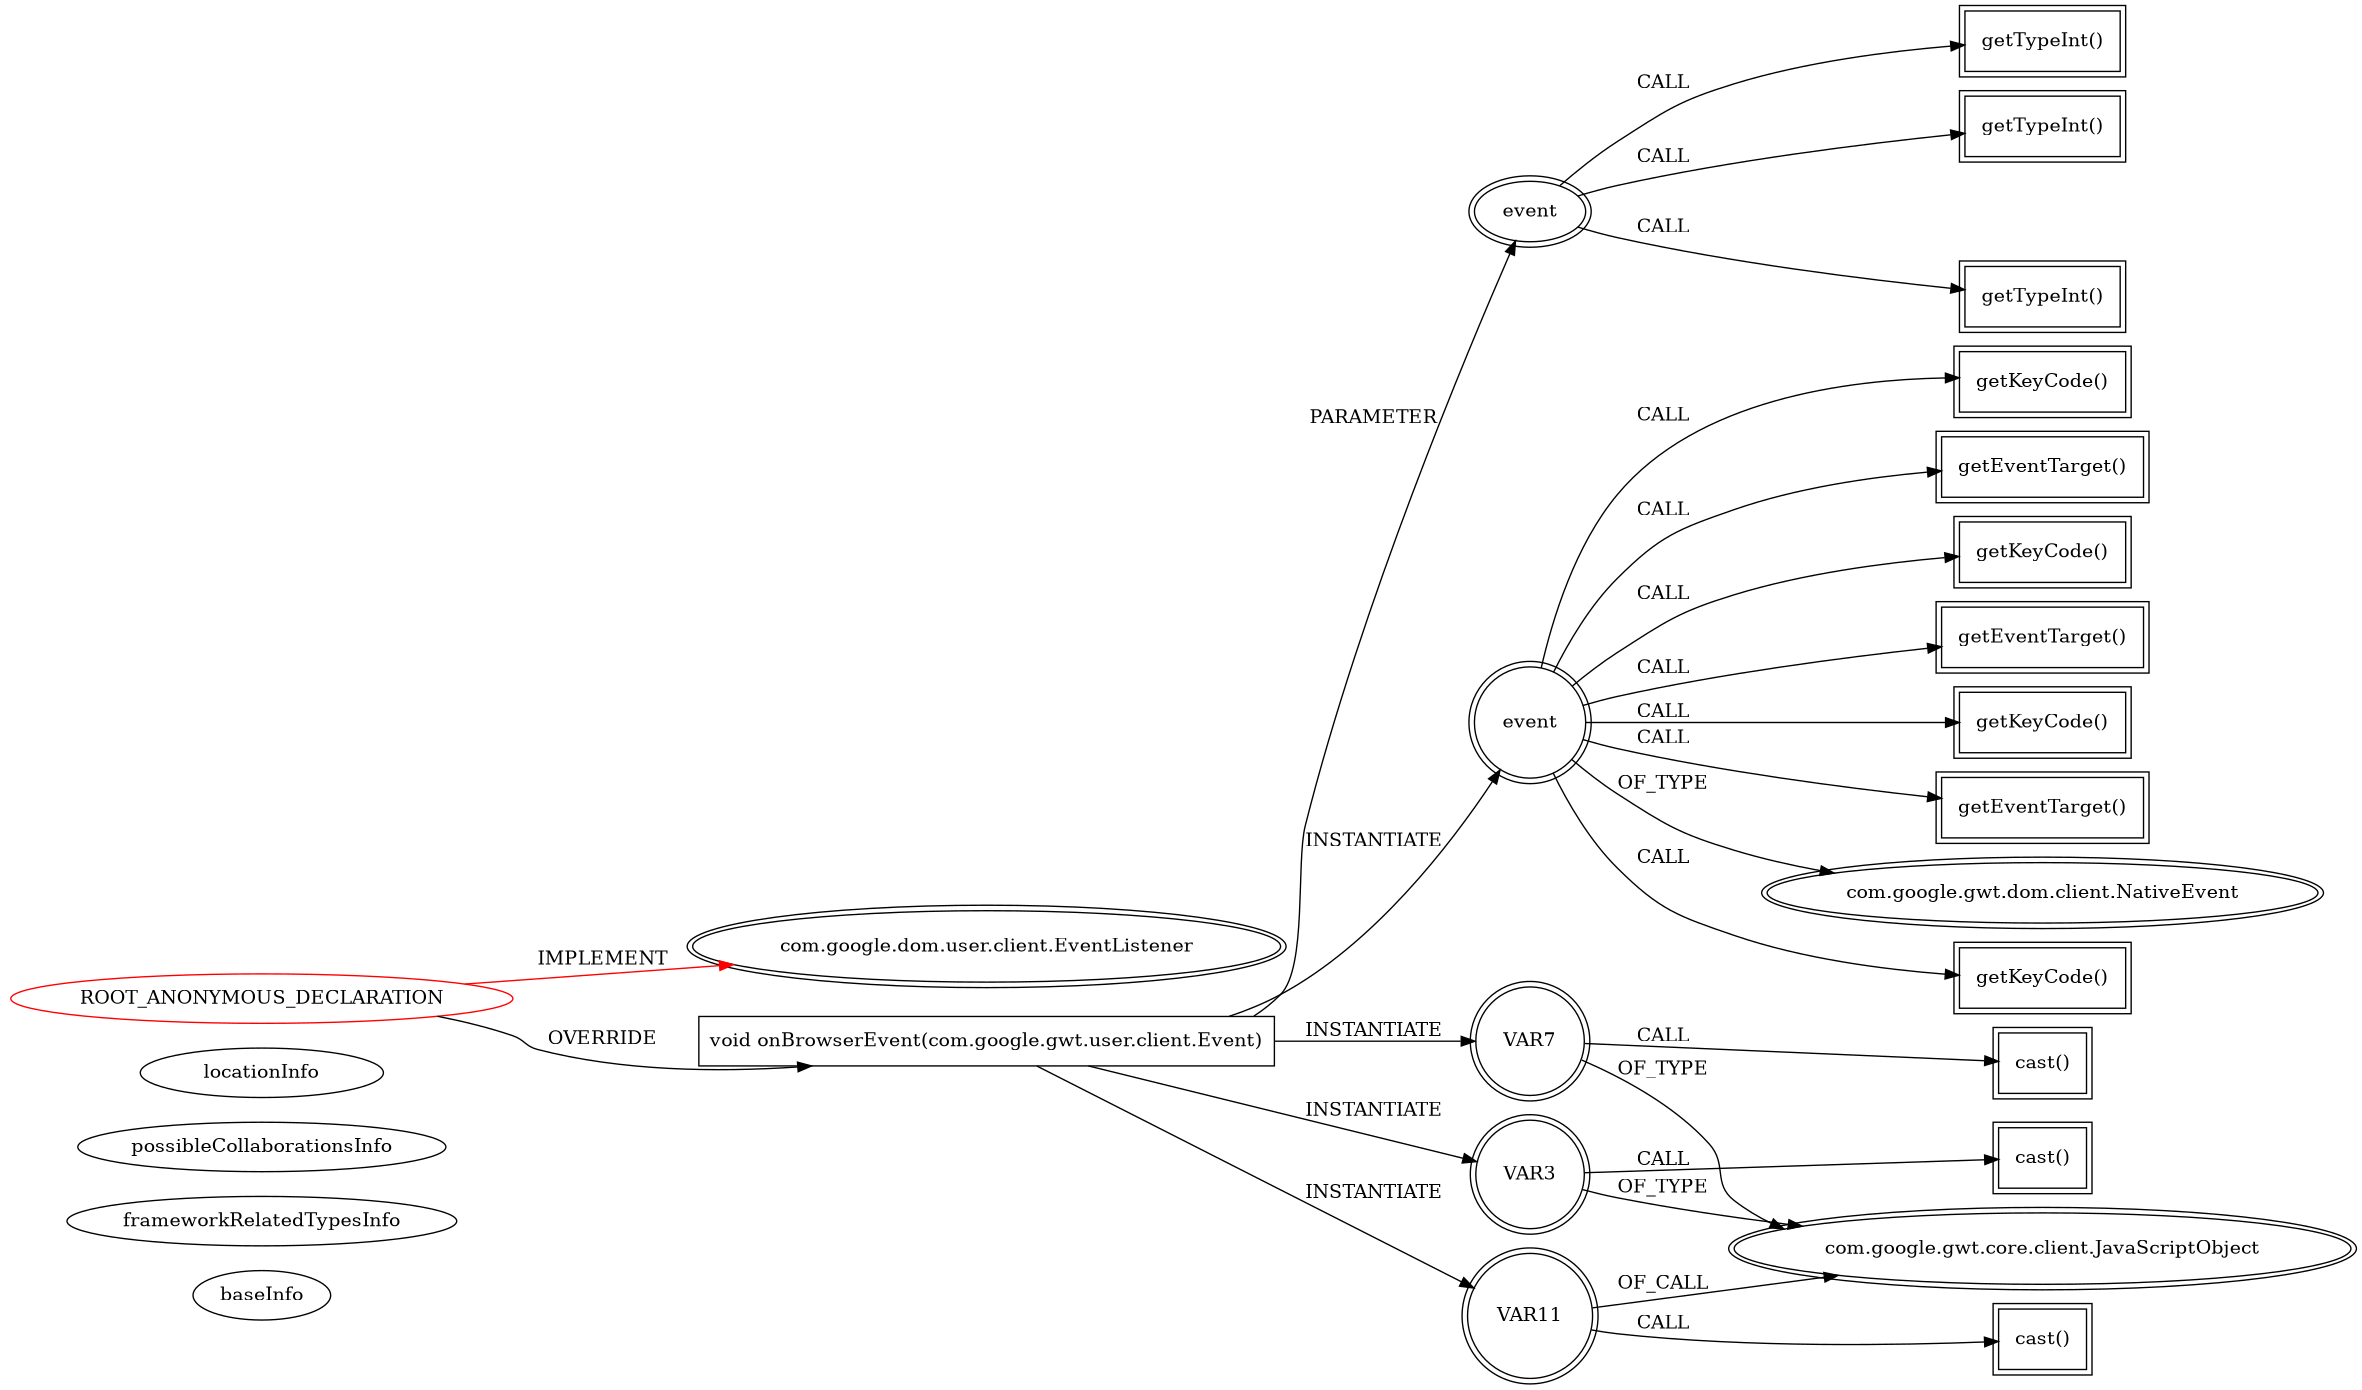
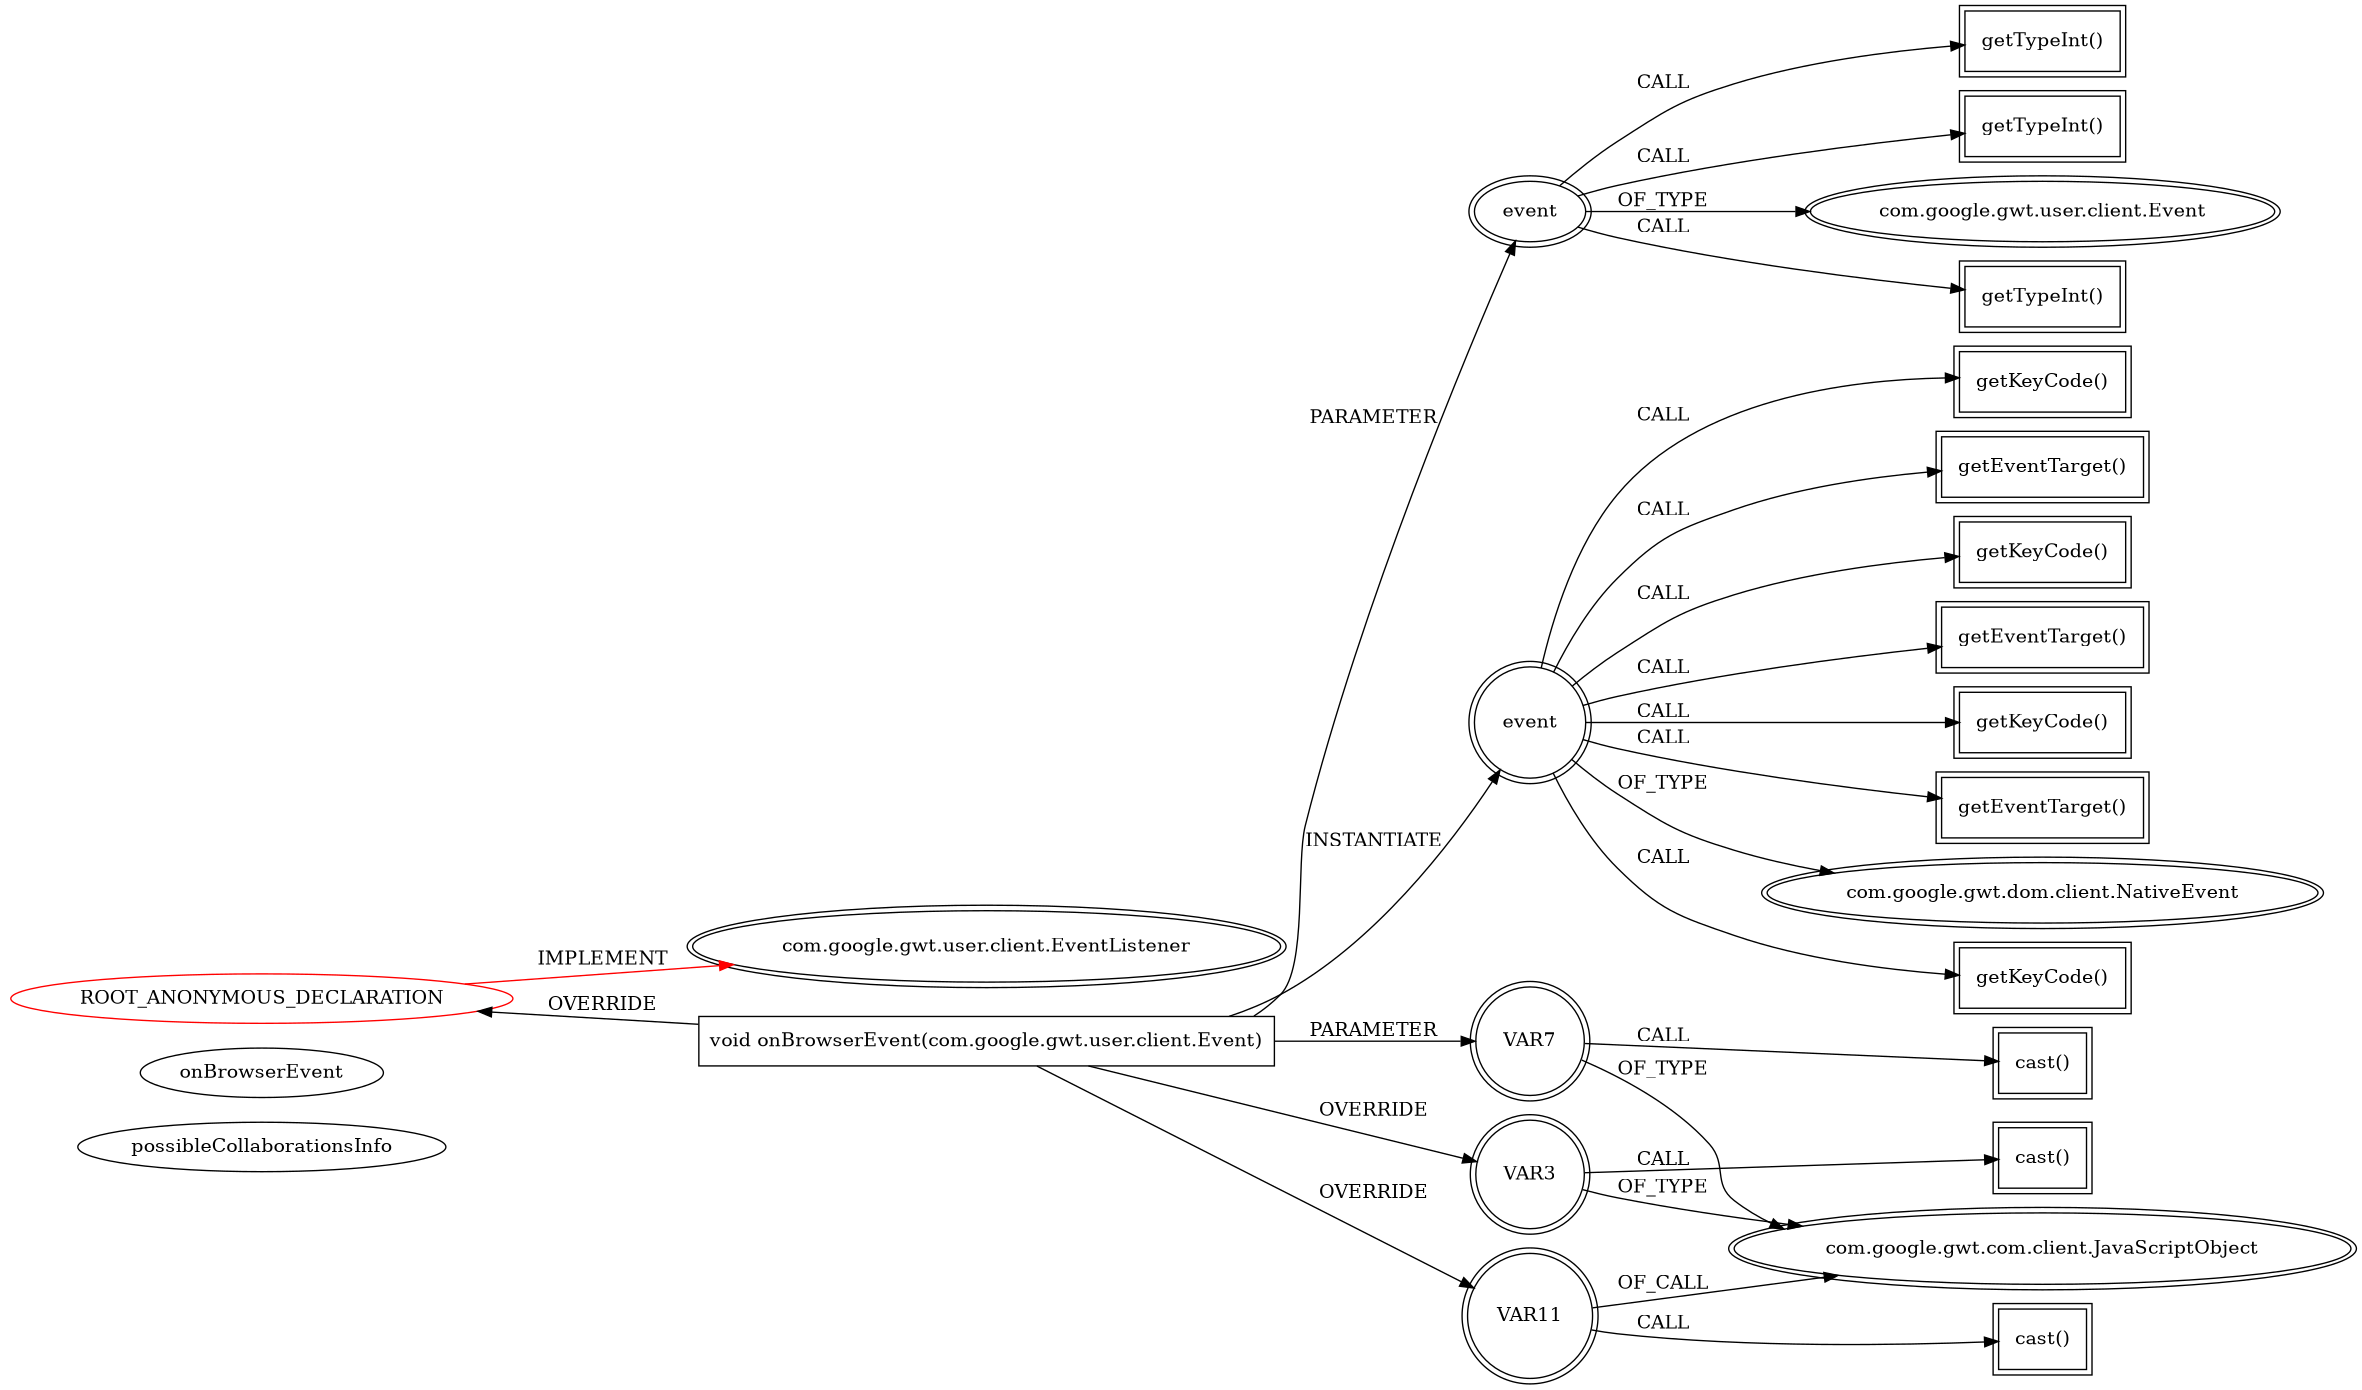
node "com.google.gwt.user.client.Event": added
node "com.google.dom.user.client.EventListener": label "com.google.dom.user.client.EventListener" -> "com.google.gwt.user.client.EventListener"
edge "void onBrowserEvent(com.google.gwt.user.client.Event)" -> "VAR7": label "INSTANTIATE" -> "PARAMETER"
edge "ROOT_ANONYMOUS_DECLARATION" -> "void onBrowserEvent(com.google.gwt.user.client.Event)": reversed
node "locationInfo": label "locationInfo" -> "onBrowserEvent"
edge "void onBrowserEvent(com.google.gwt.user.client.Event)" -> "VAR3": label "INSTANTIATE" -> "OVERRIDE"
edge "void onBrowserEvent(com.google.gwt.user.client.Event)" -> "VAR11": label "INSTANTIATE" -> "OVERRIDE"
node "frameworkRelatedTypesInfo": removed
node "com.google.gwt.core.client.JavaScriptObject": label "com.google.gwt.core.client.JavaScriptObject" -> "com.google.gwt.com.client.JavaScriptObject"
node "baseInfo": removed
